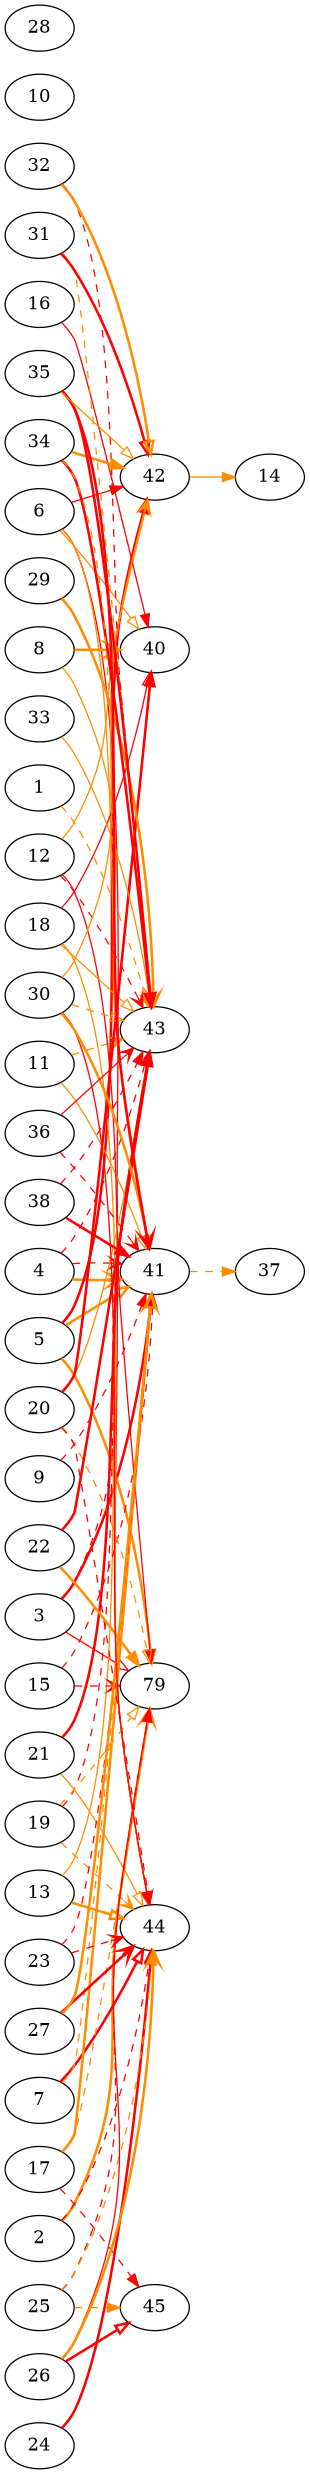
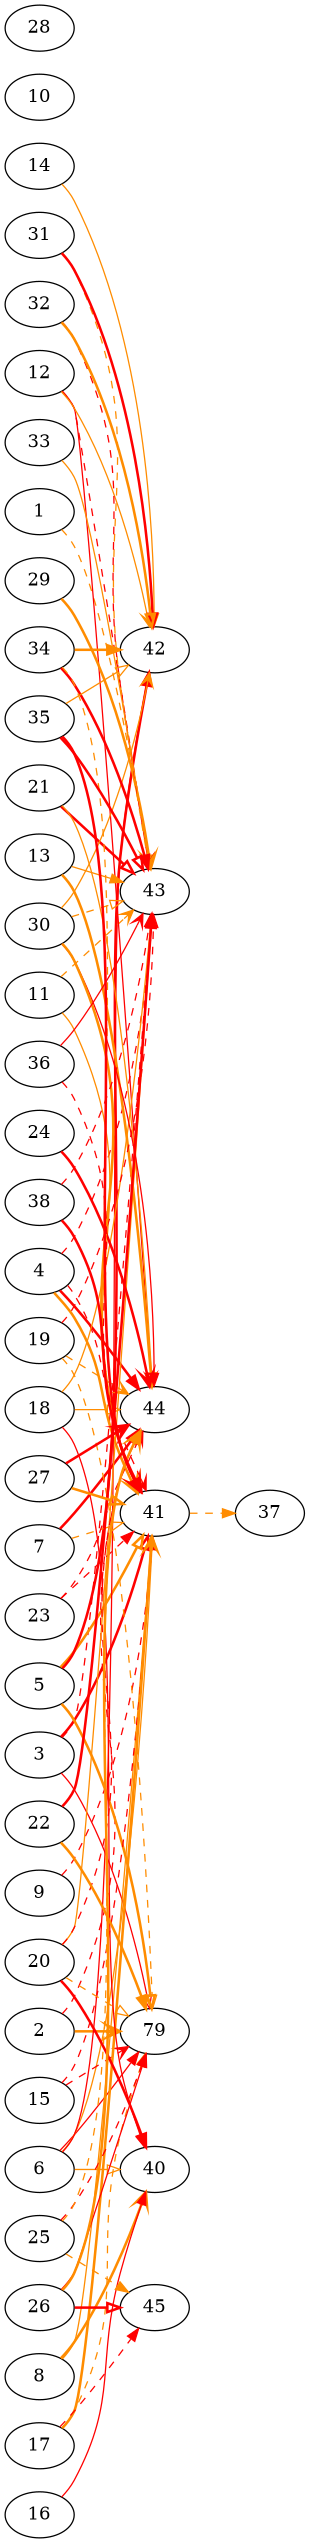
edge "42" -> "14": reversed
edge "4" -> "44": added
edge "24" -> "44": arrowhead onormal -> vee
